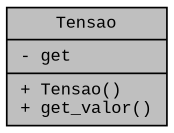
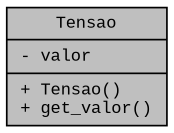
node "Tensao": text "- get" -> "- valor"
